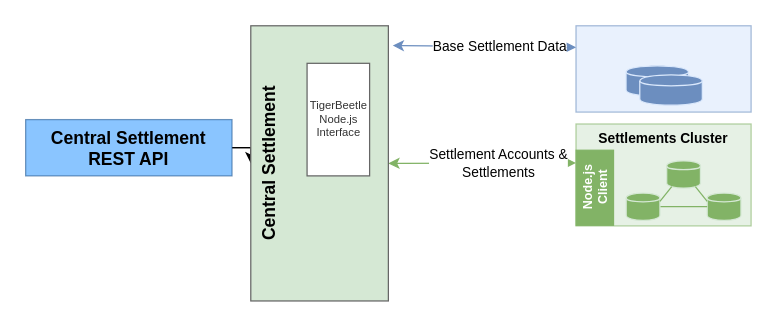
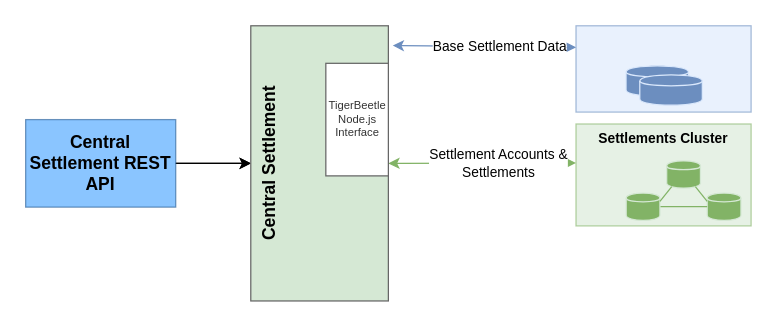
node "TigerBeetle Node.js Interface": moved (338, 119) -> (357, 119)
node "Central Settlement REST API": size 206x56 -> 150x88
node "Node.jsClient": removed
